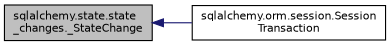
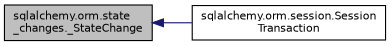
node "sqlalchemy.state.state _changes._StateChange": label "sqlalchemy.state.state _changes._StateChange" -> "sqlalchemy.orm.state _changes._StateChange"
